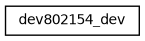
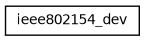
node "dev802154_dev": label "dev802154_dev" -> "ieee802154_dev"
